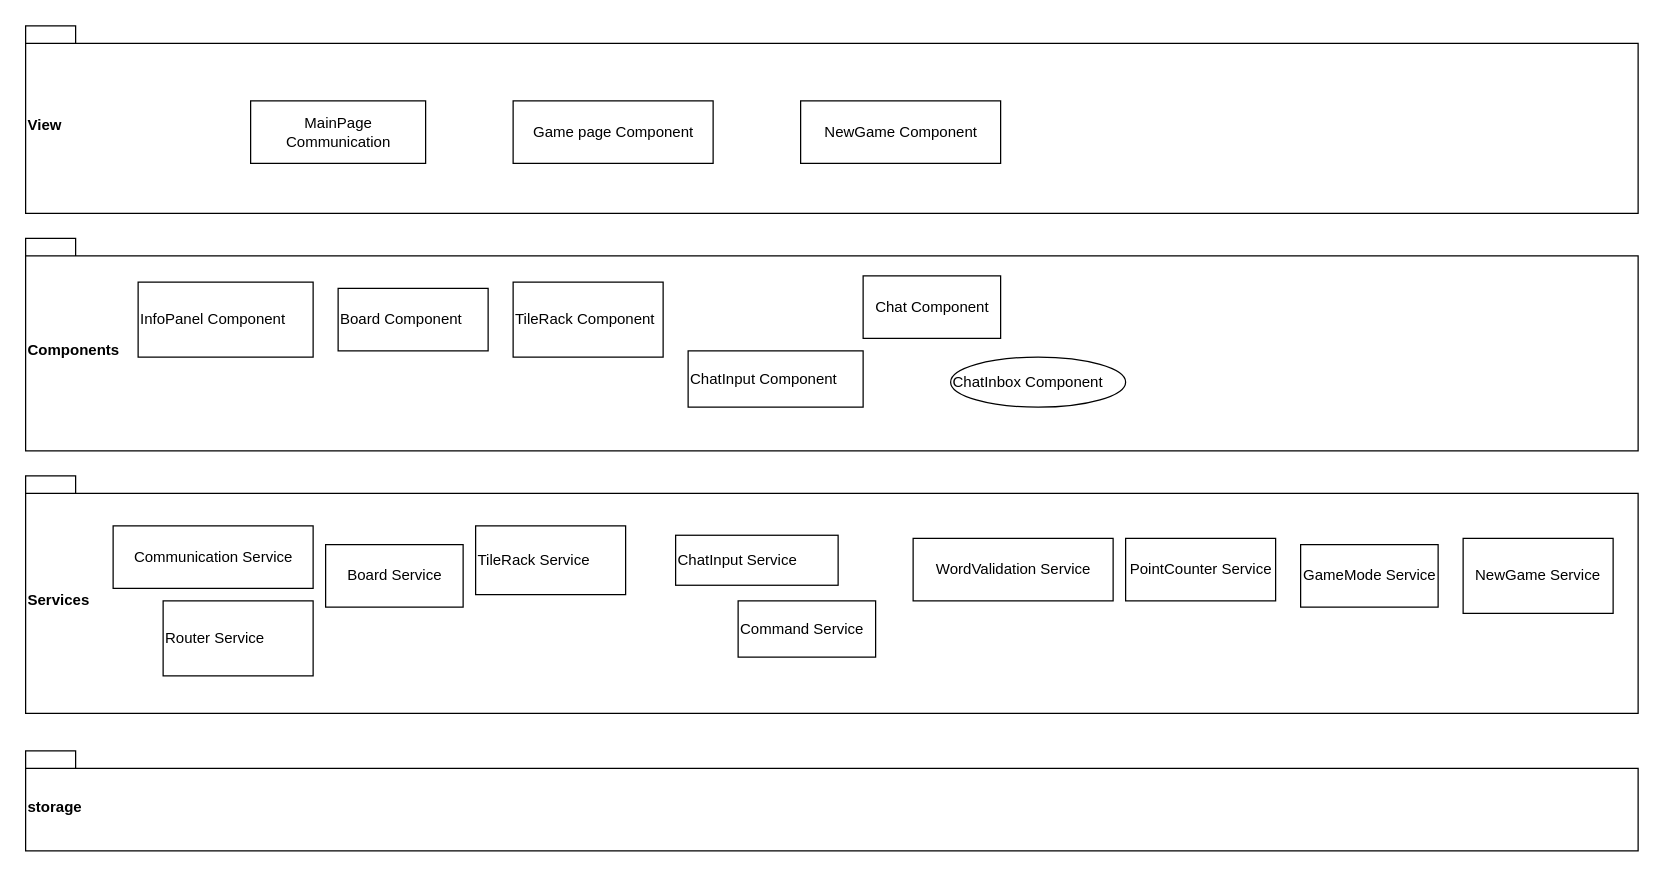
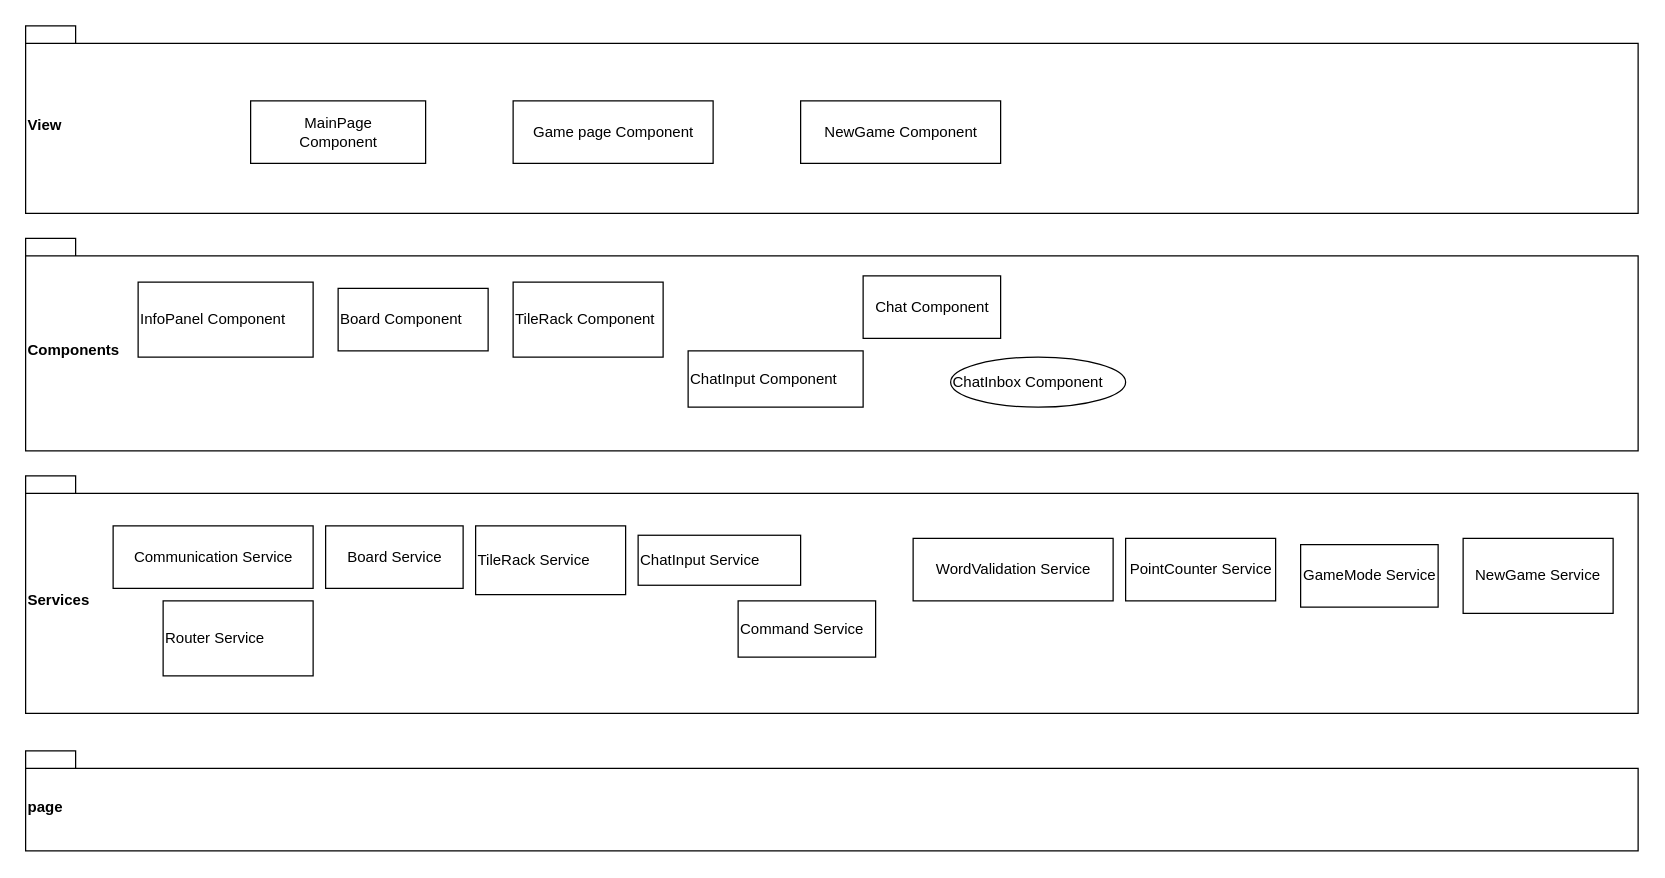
node "MainPage Communication": label "MainPage Communication" -> "MainPage Component"
node "ChatInput Service": moved (757, 560) -> (719, 560)
node "Board Service": moved (394, 576) -> (394, 557)
node "storage": label "storage" -> "page"
